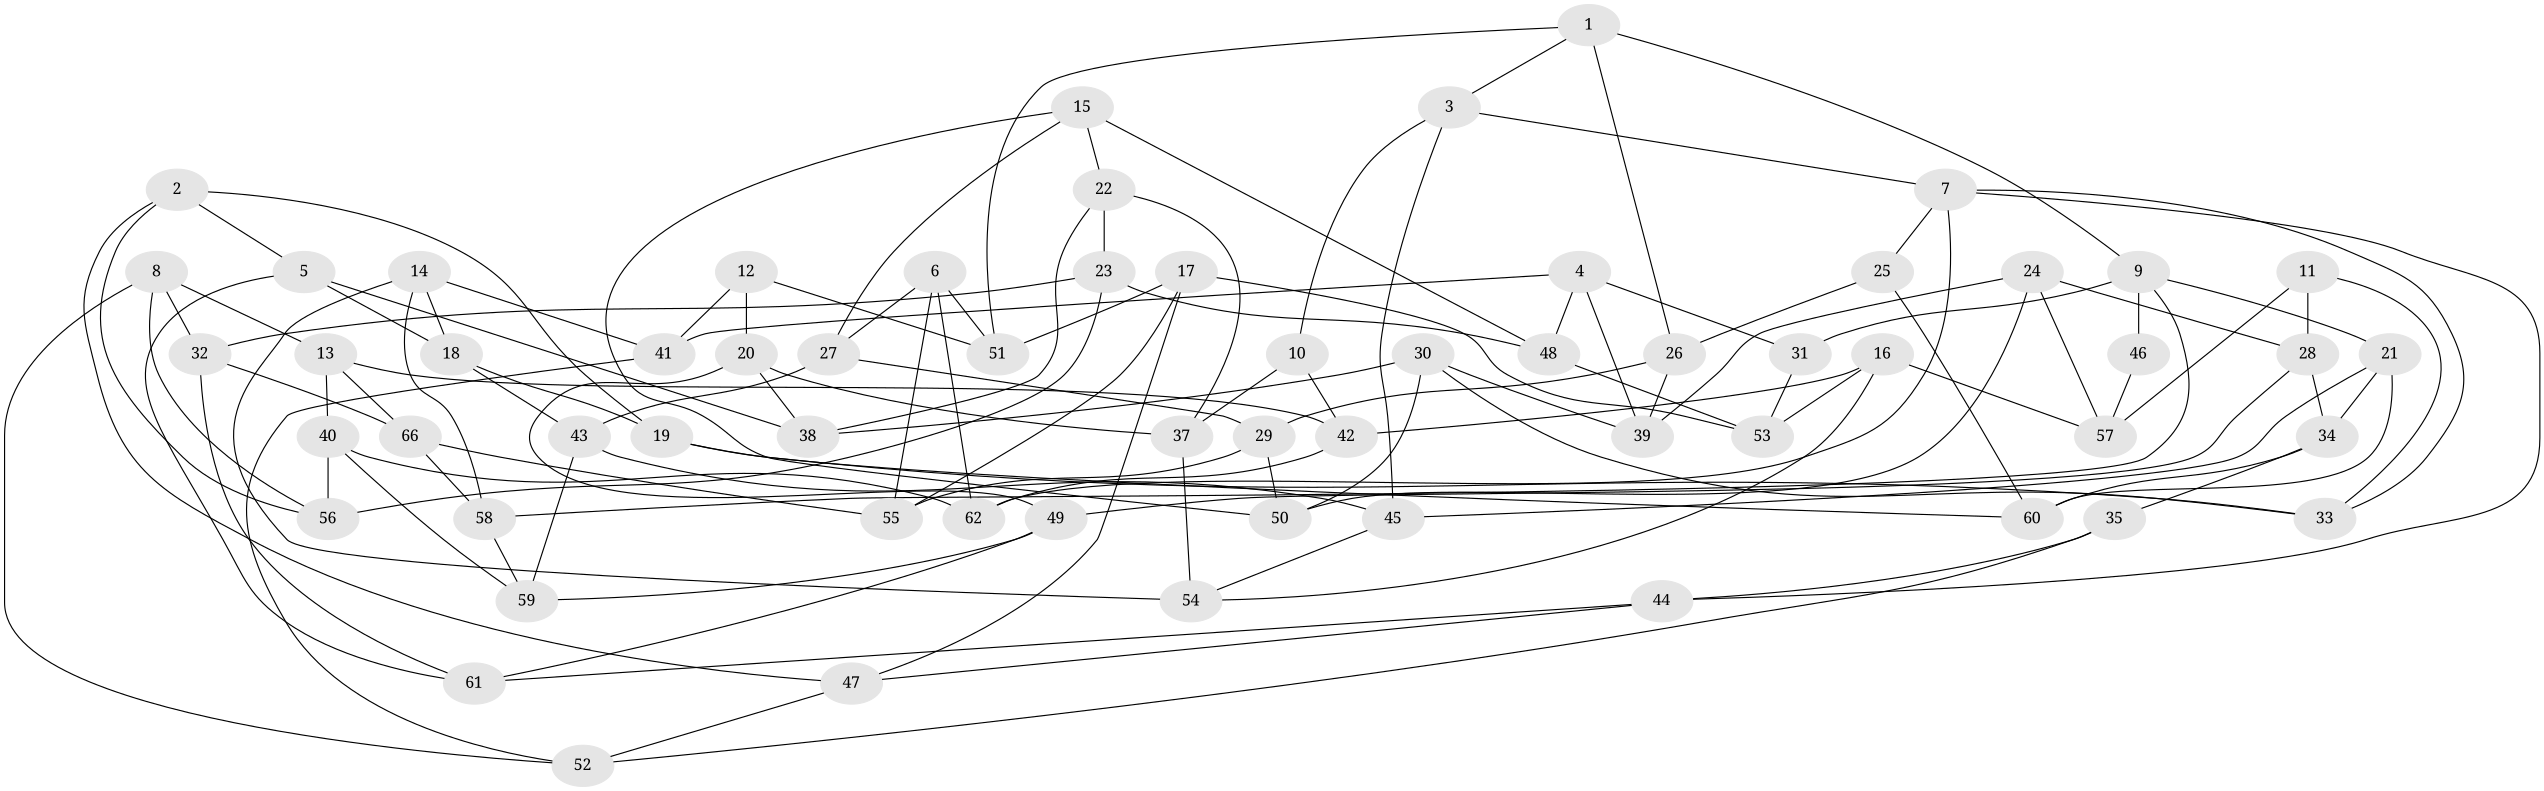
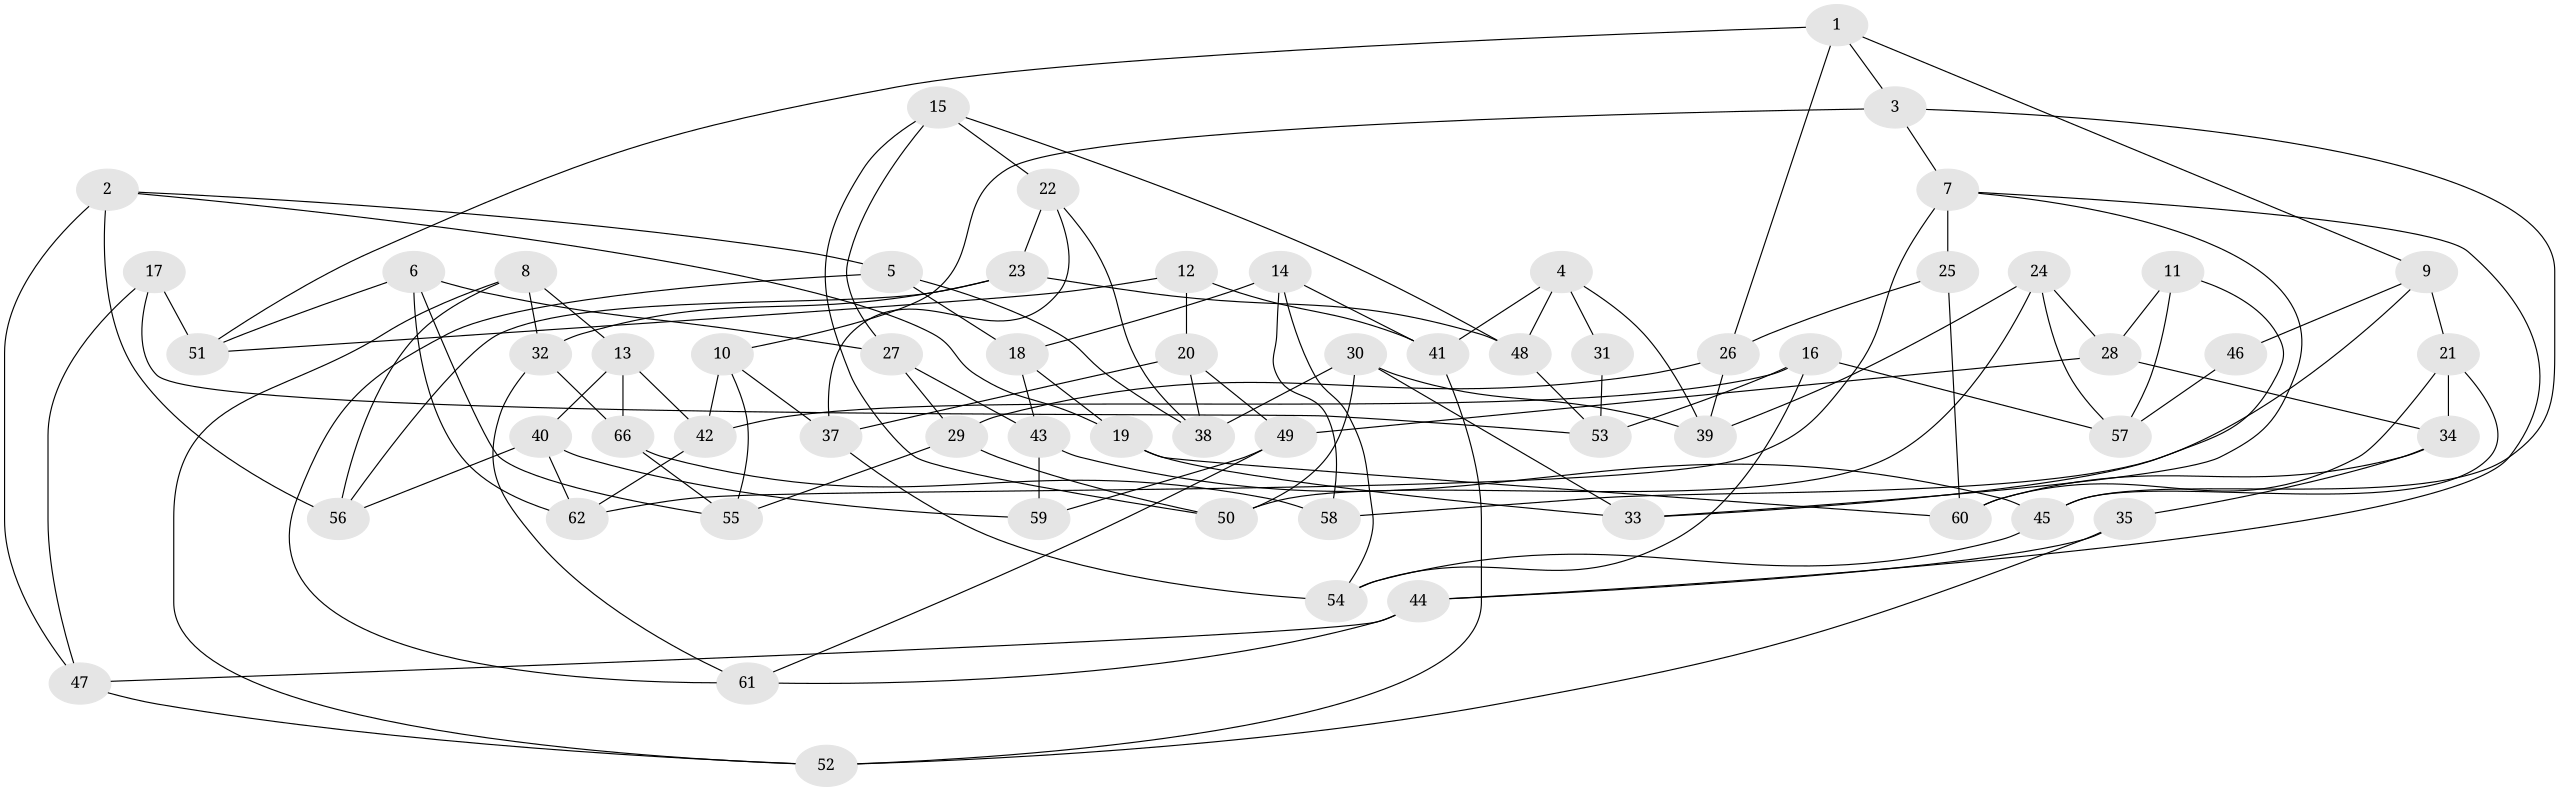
edge "9" -- "31": removed
edge "17" -- "55": now "10" -- "55"
edge "58" -- "59": removed
